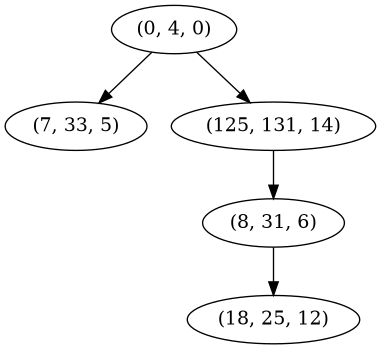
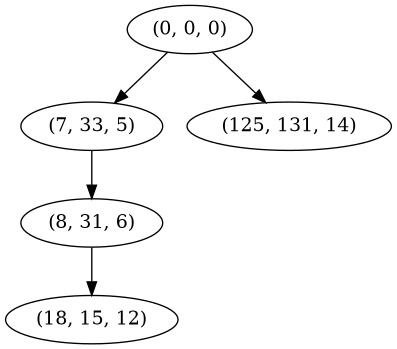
node "(0, 4, 0)": label "(0, 4, 0)" -> "(0, 0, 0)"
edge "(125, 131, 14)" -> "(8, 31, 6)": now "(7, 33, 5)" -> "(8, 31, 6)"
node "(18, 25, 12)": label "(18, 25, 12)" -> "(18, 15, 12)"
